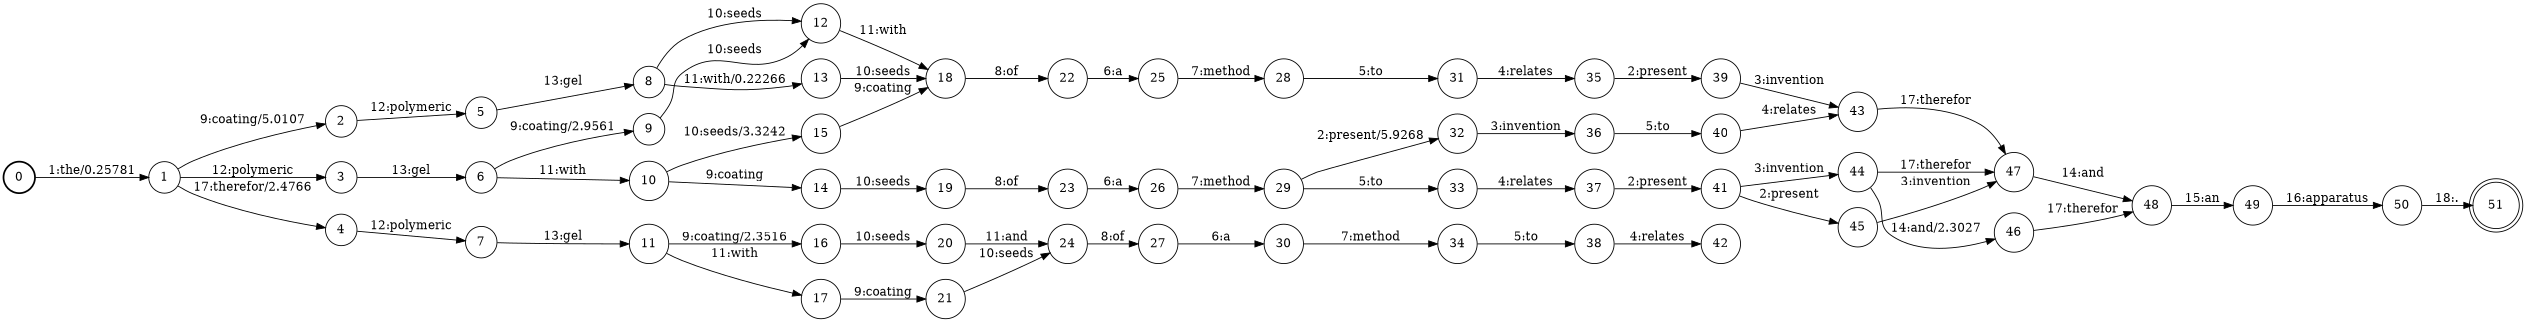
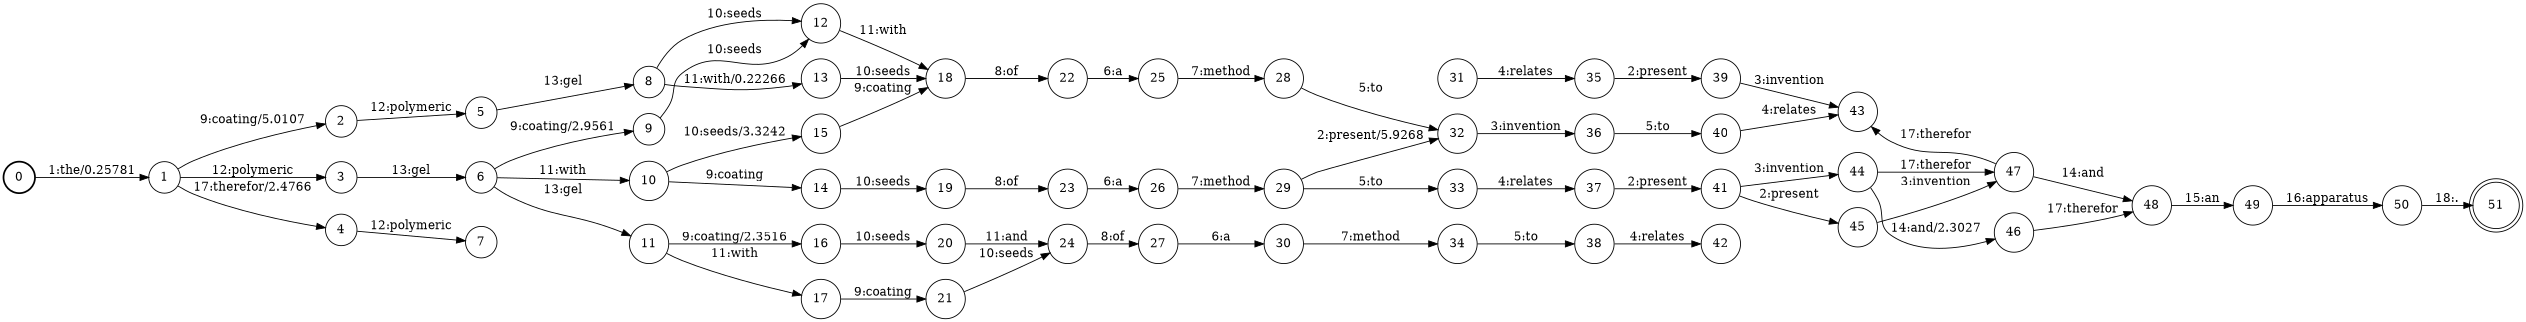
edge "28" -> "31": now "28" -> "32"
edge "43" -> "47": reversed
edge "7" -> "11": now "6" -> "11"
